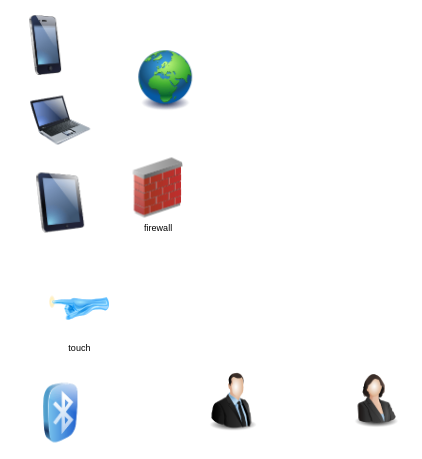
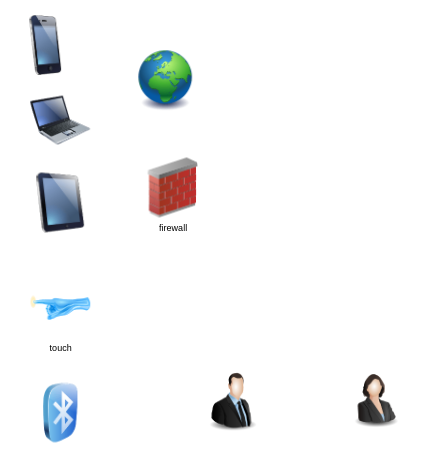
node "firewall": moved (158, 188) -> (173, 188)
node "touch": moved (79, 308) -> (60, 308)
